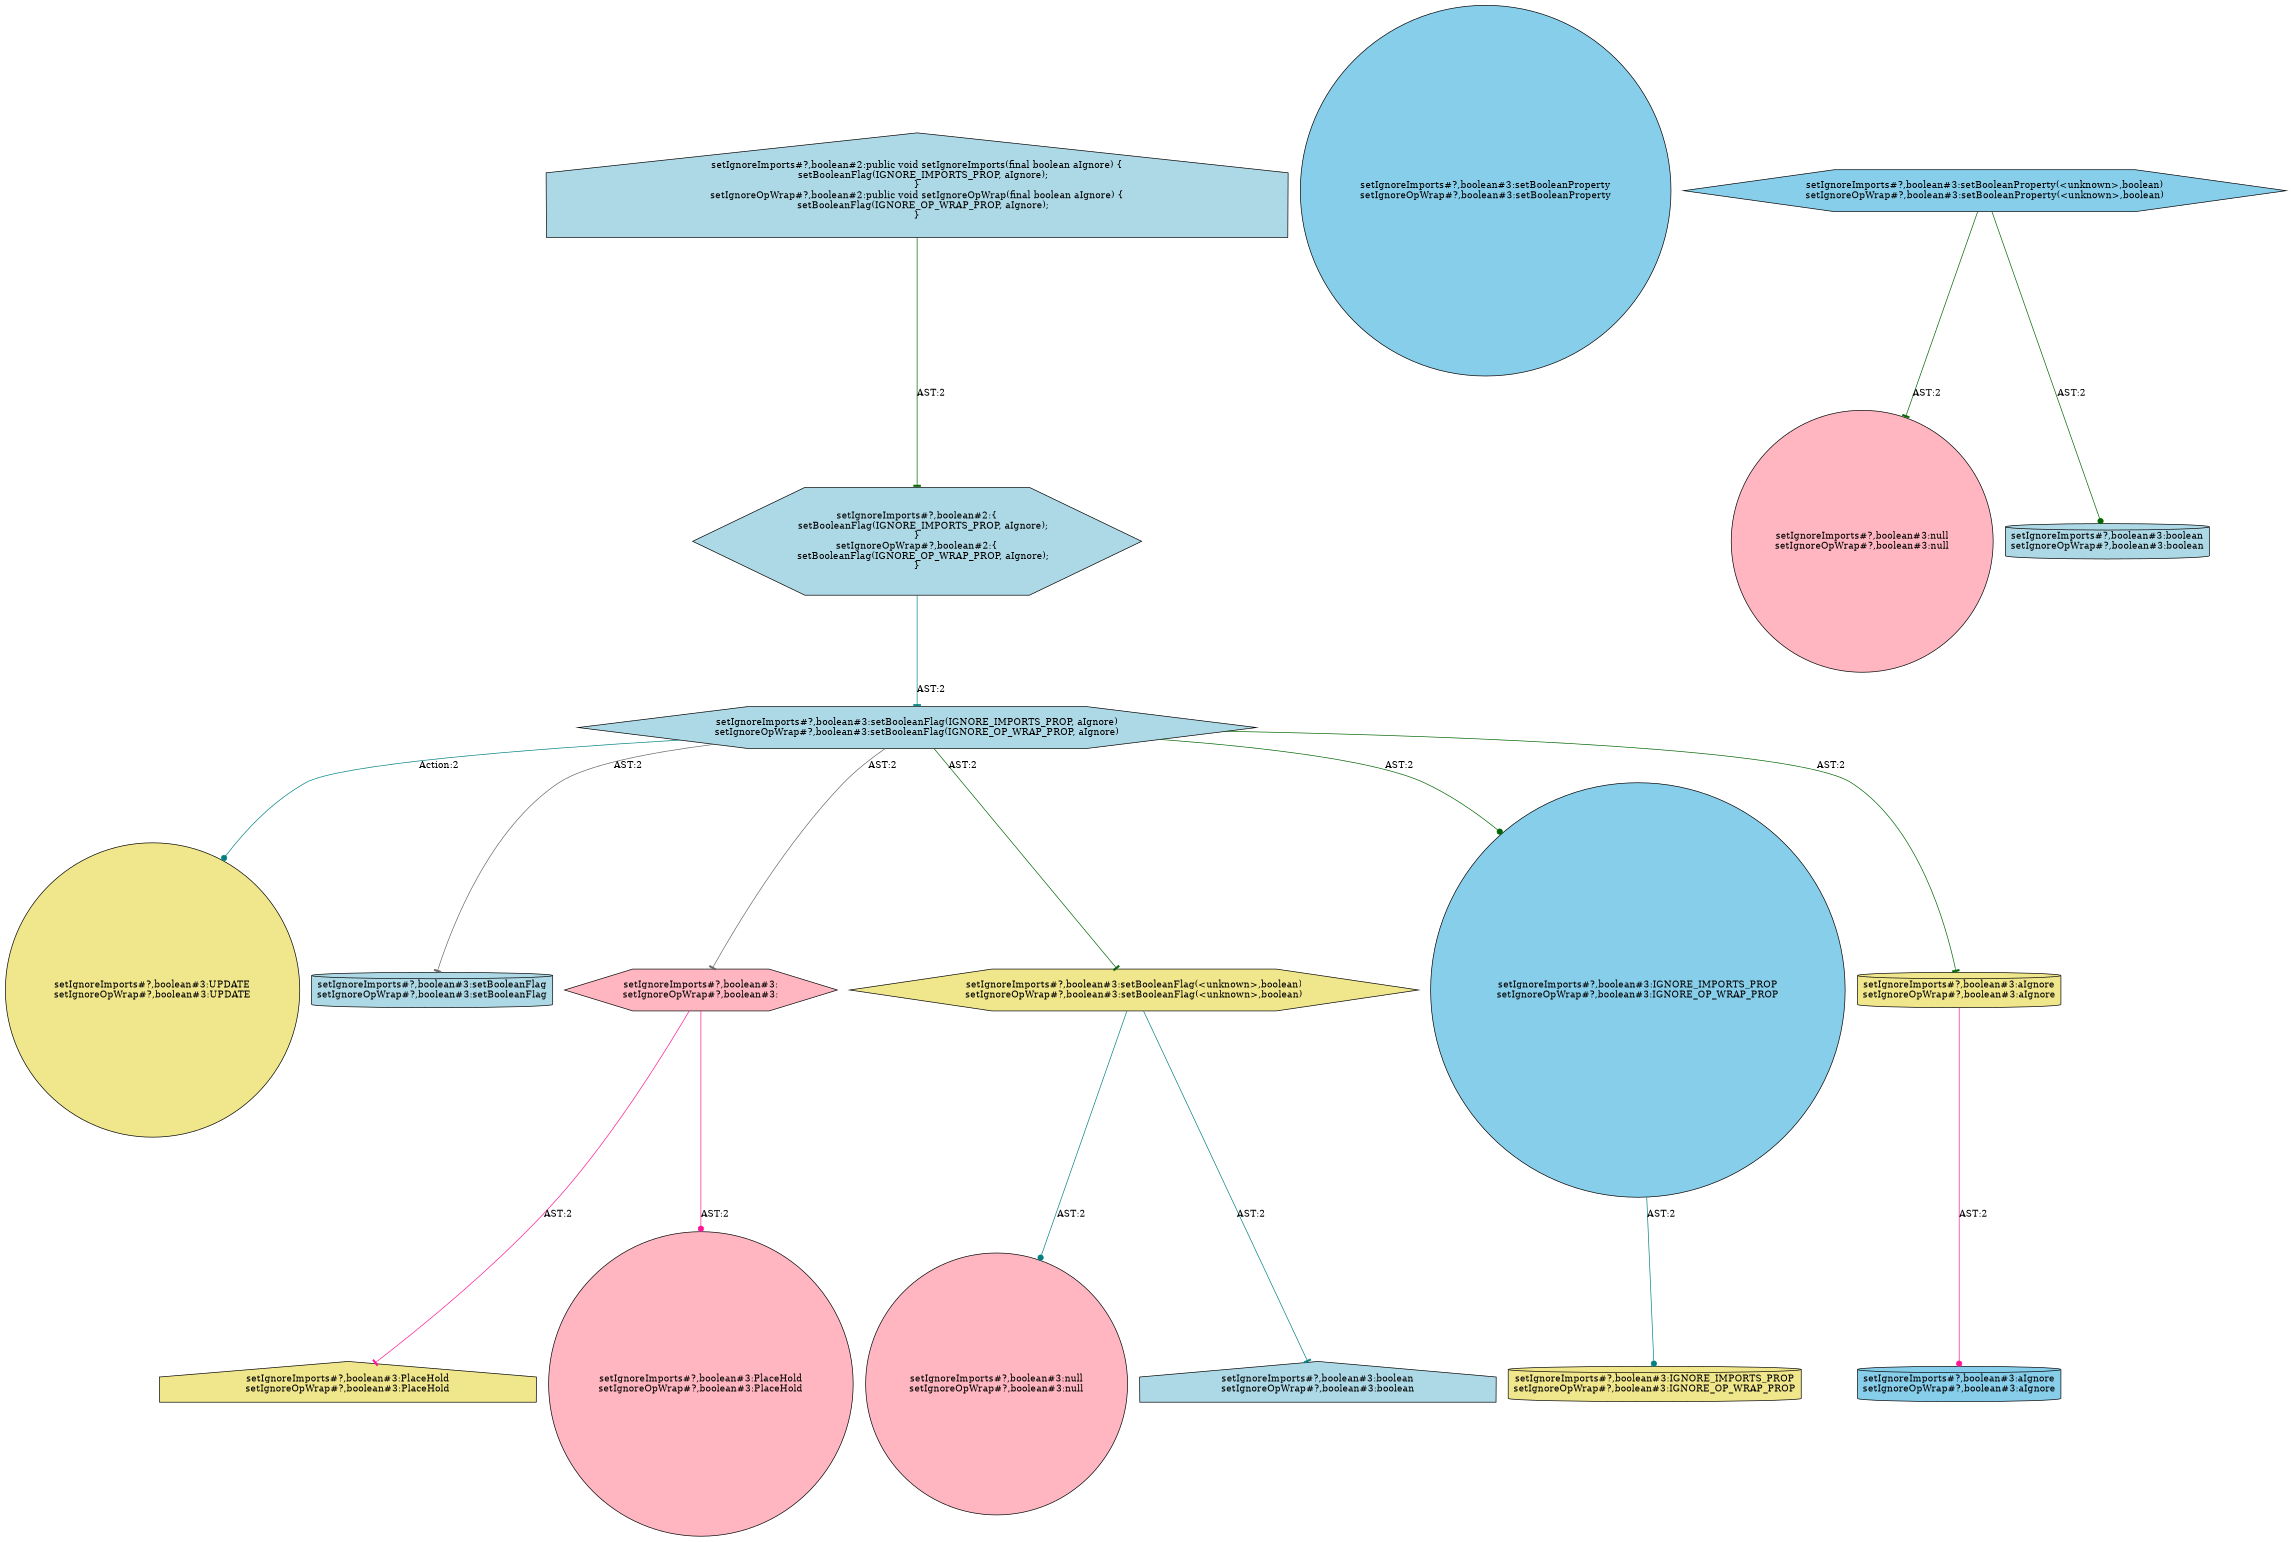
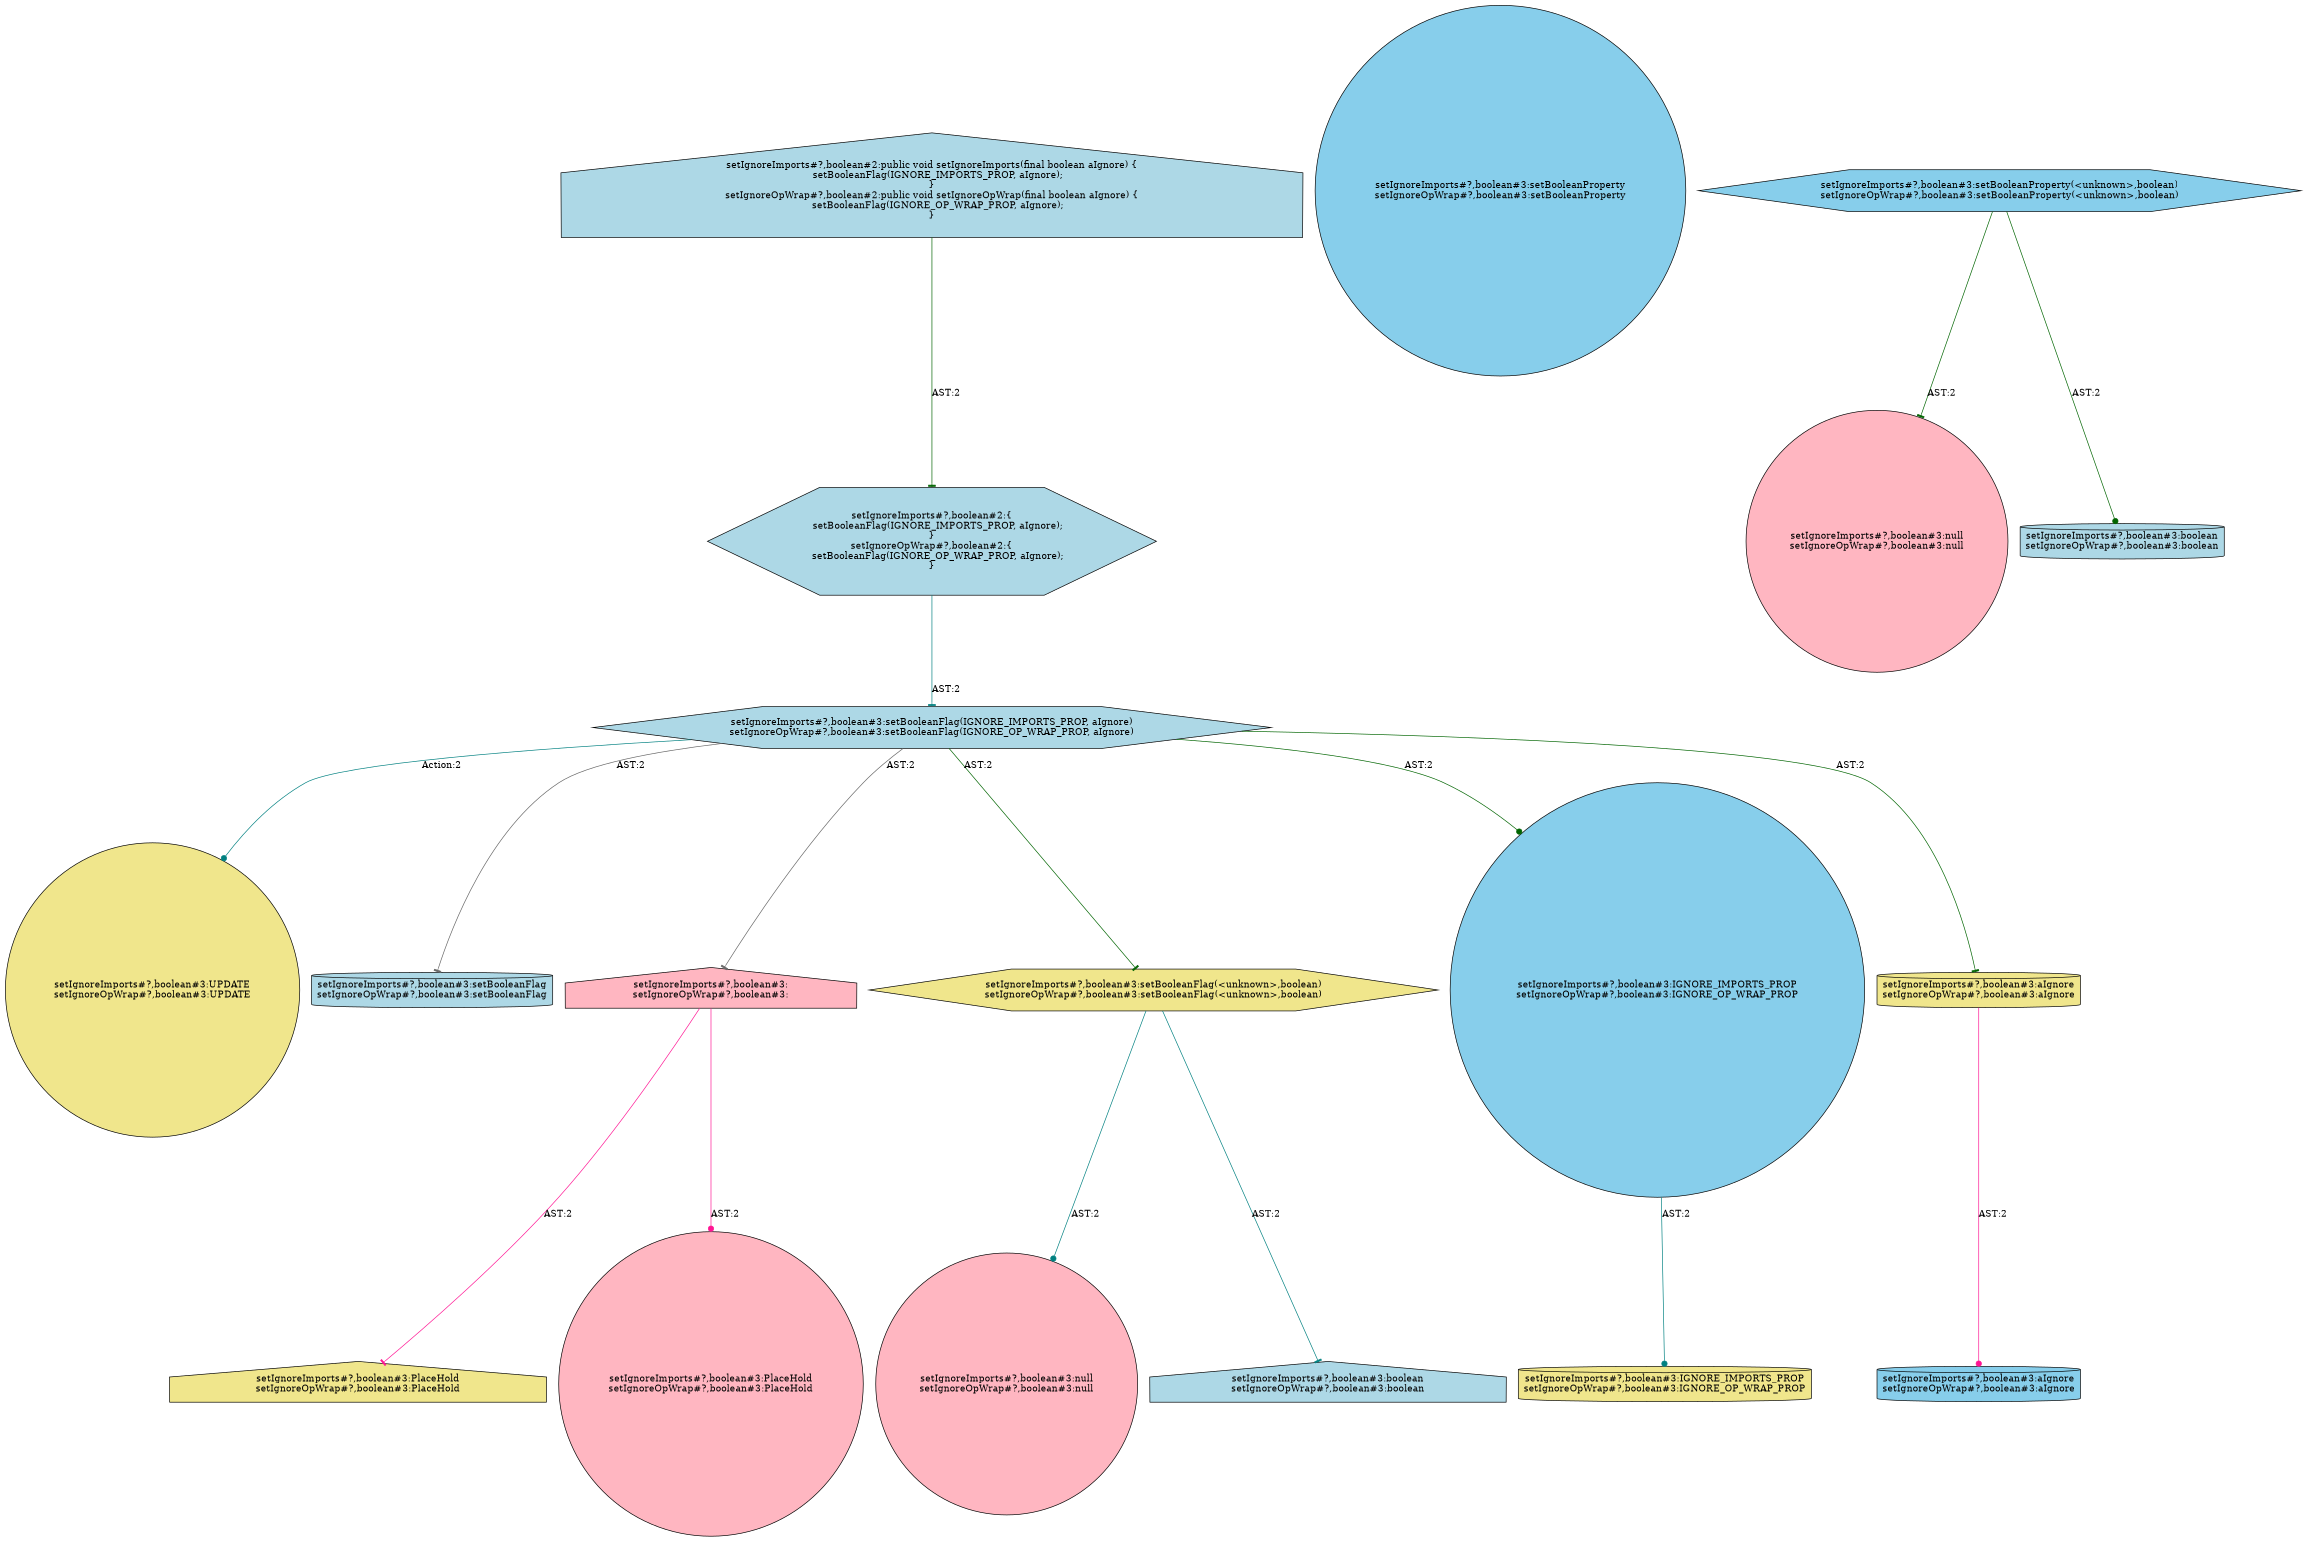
node "setIgnoreImports#?,boolean#3: setIgnoreOpWrap#?,boolean#3:": shape hexagon -> house
